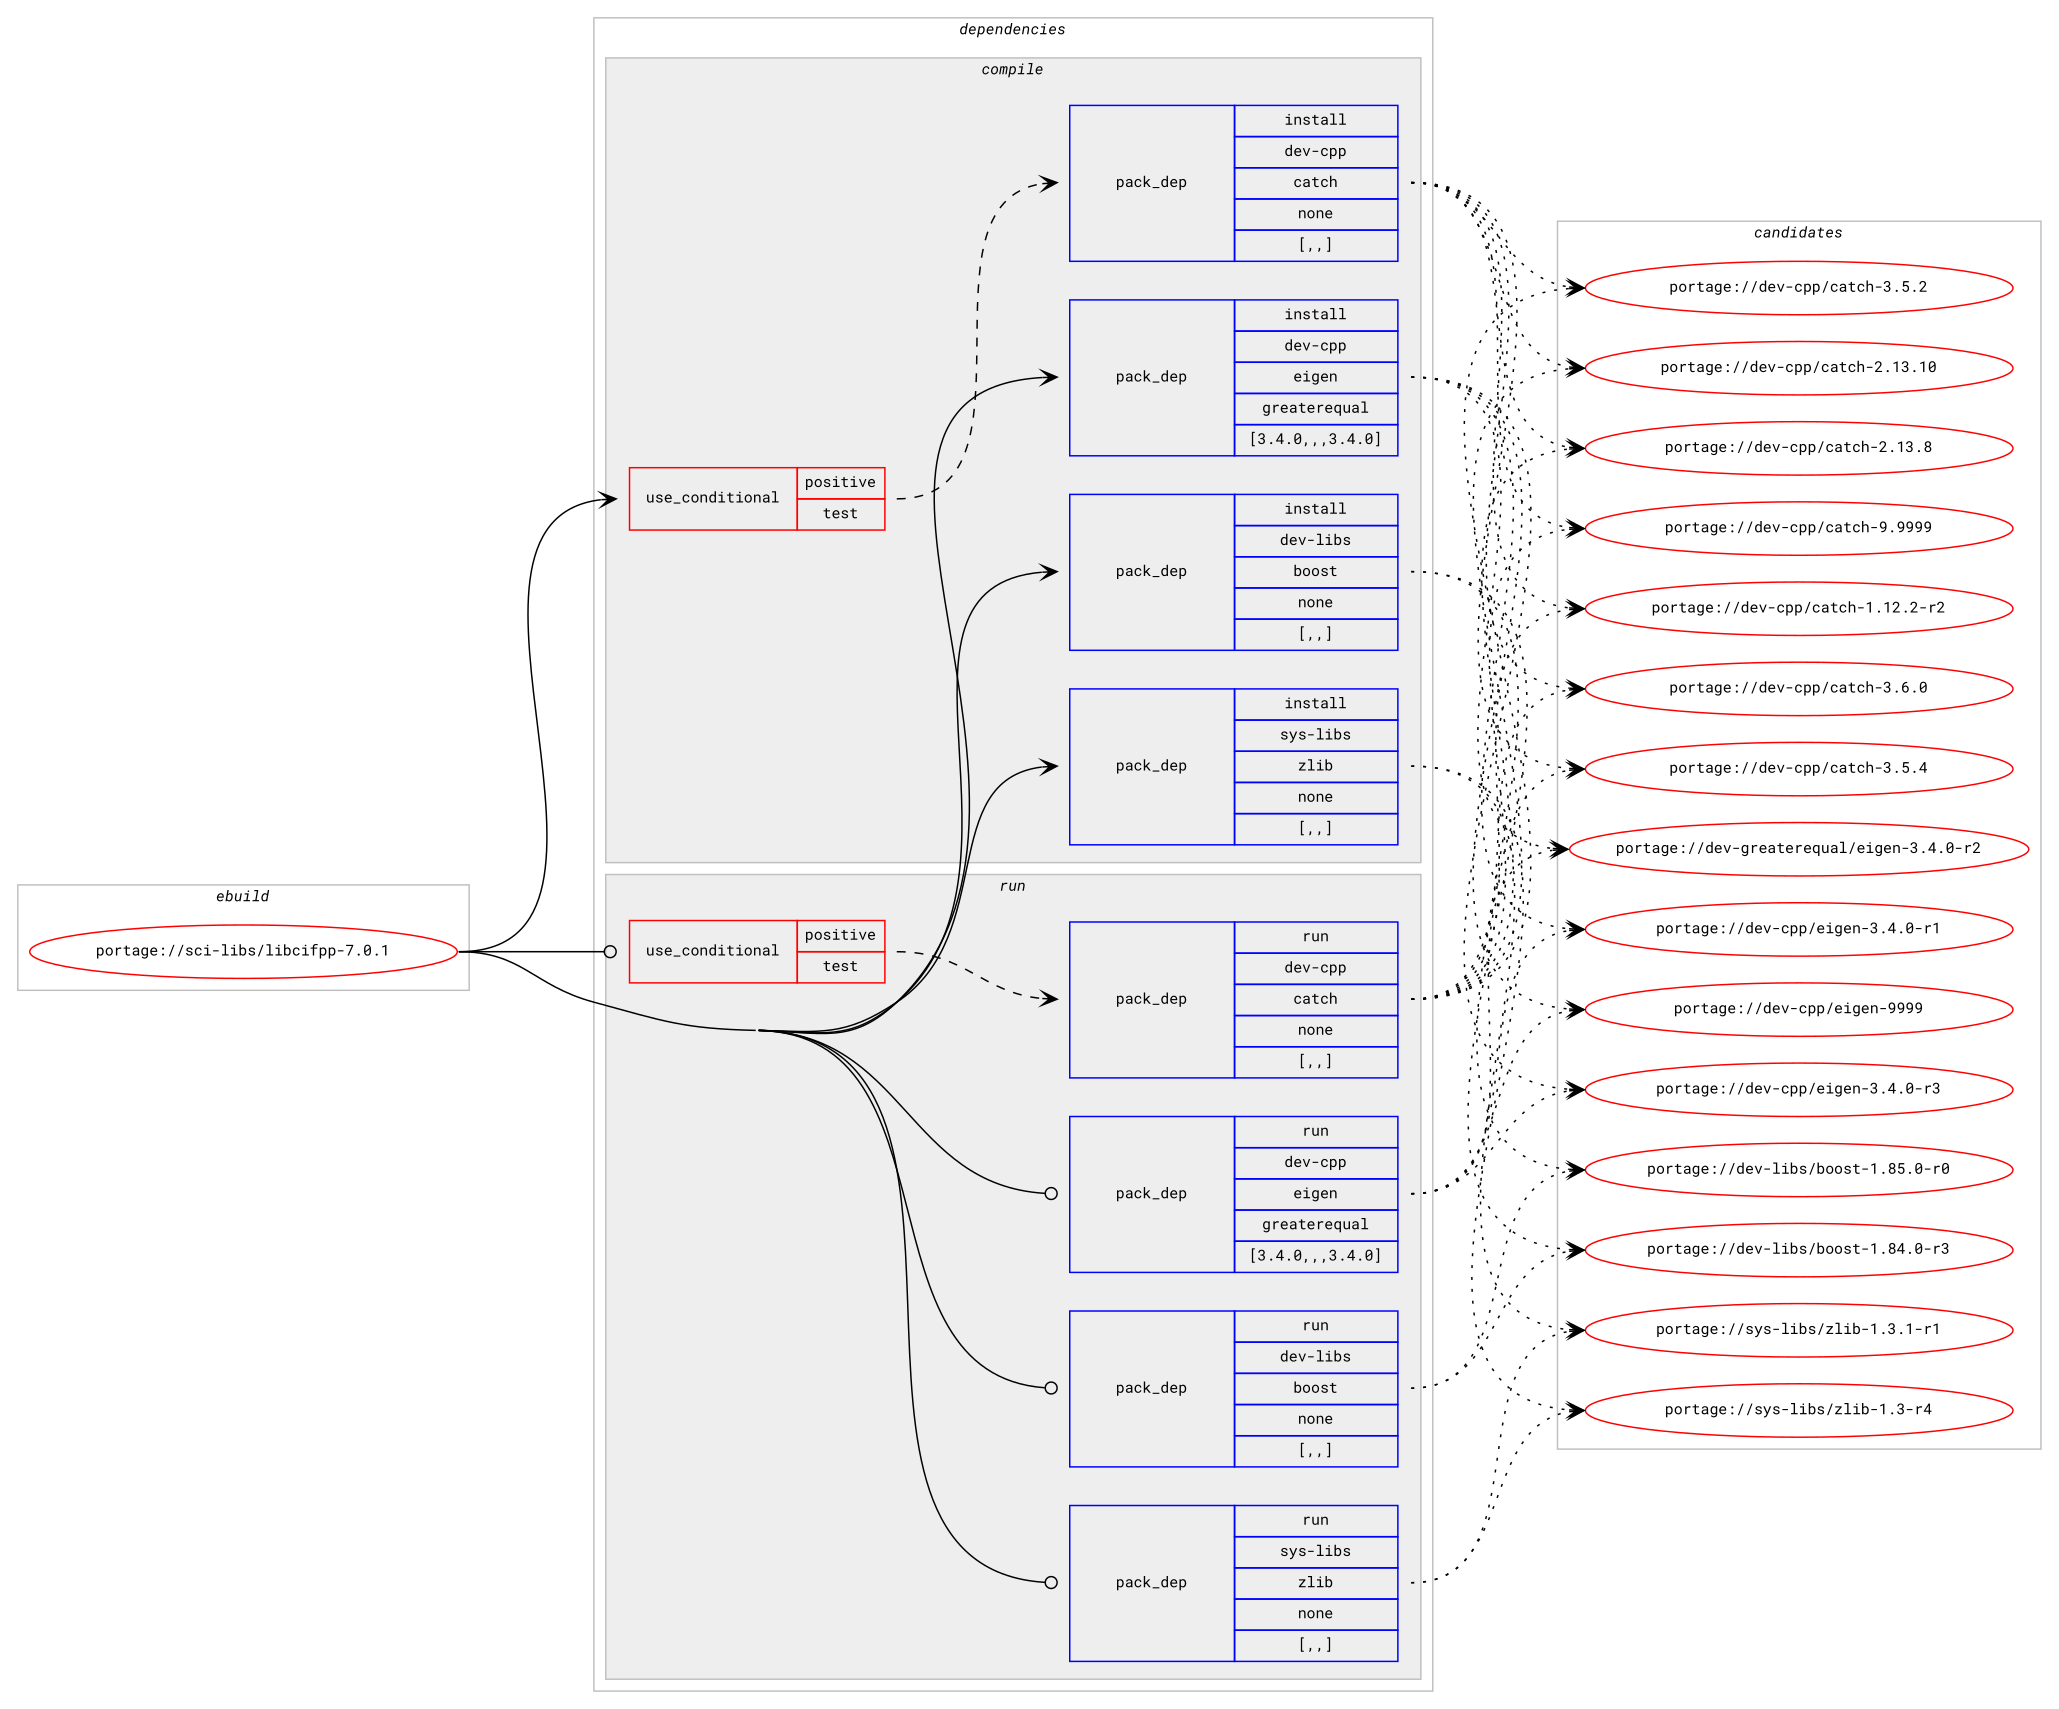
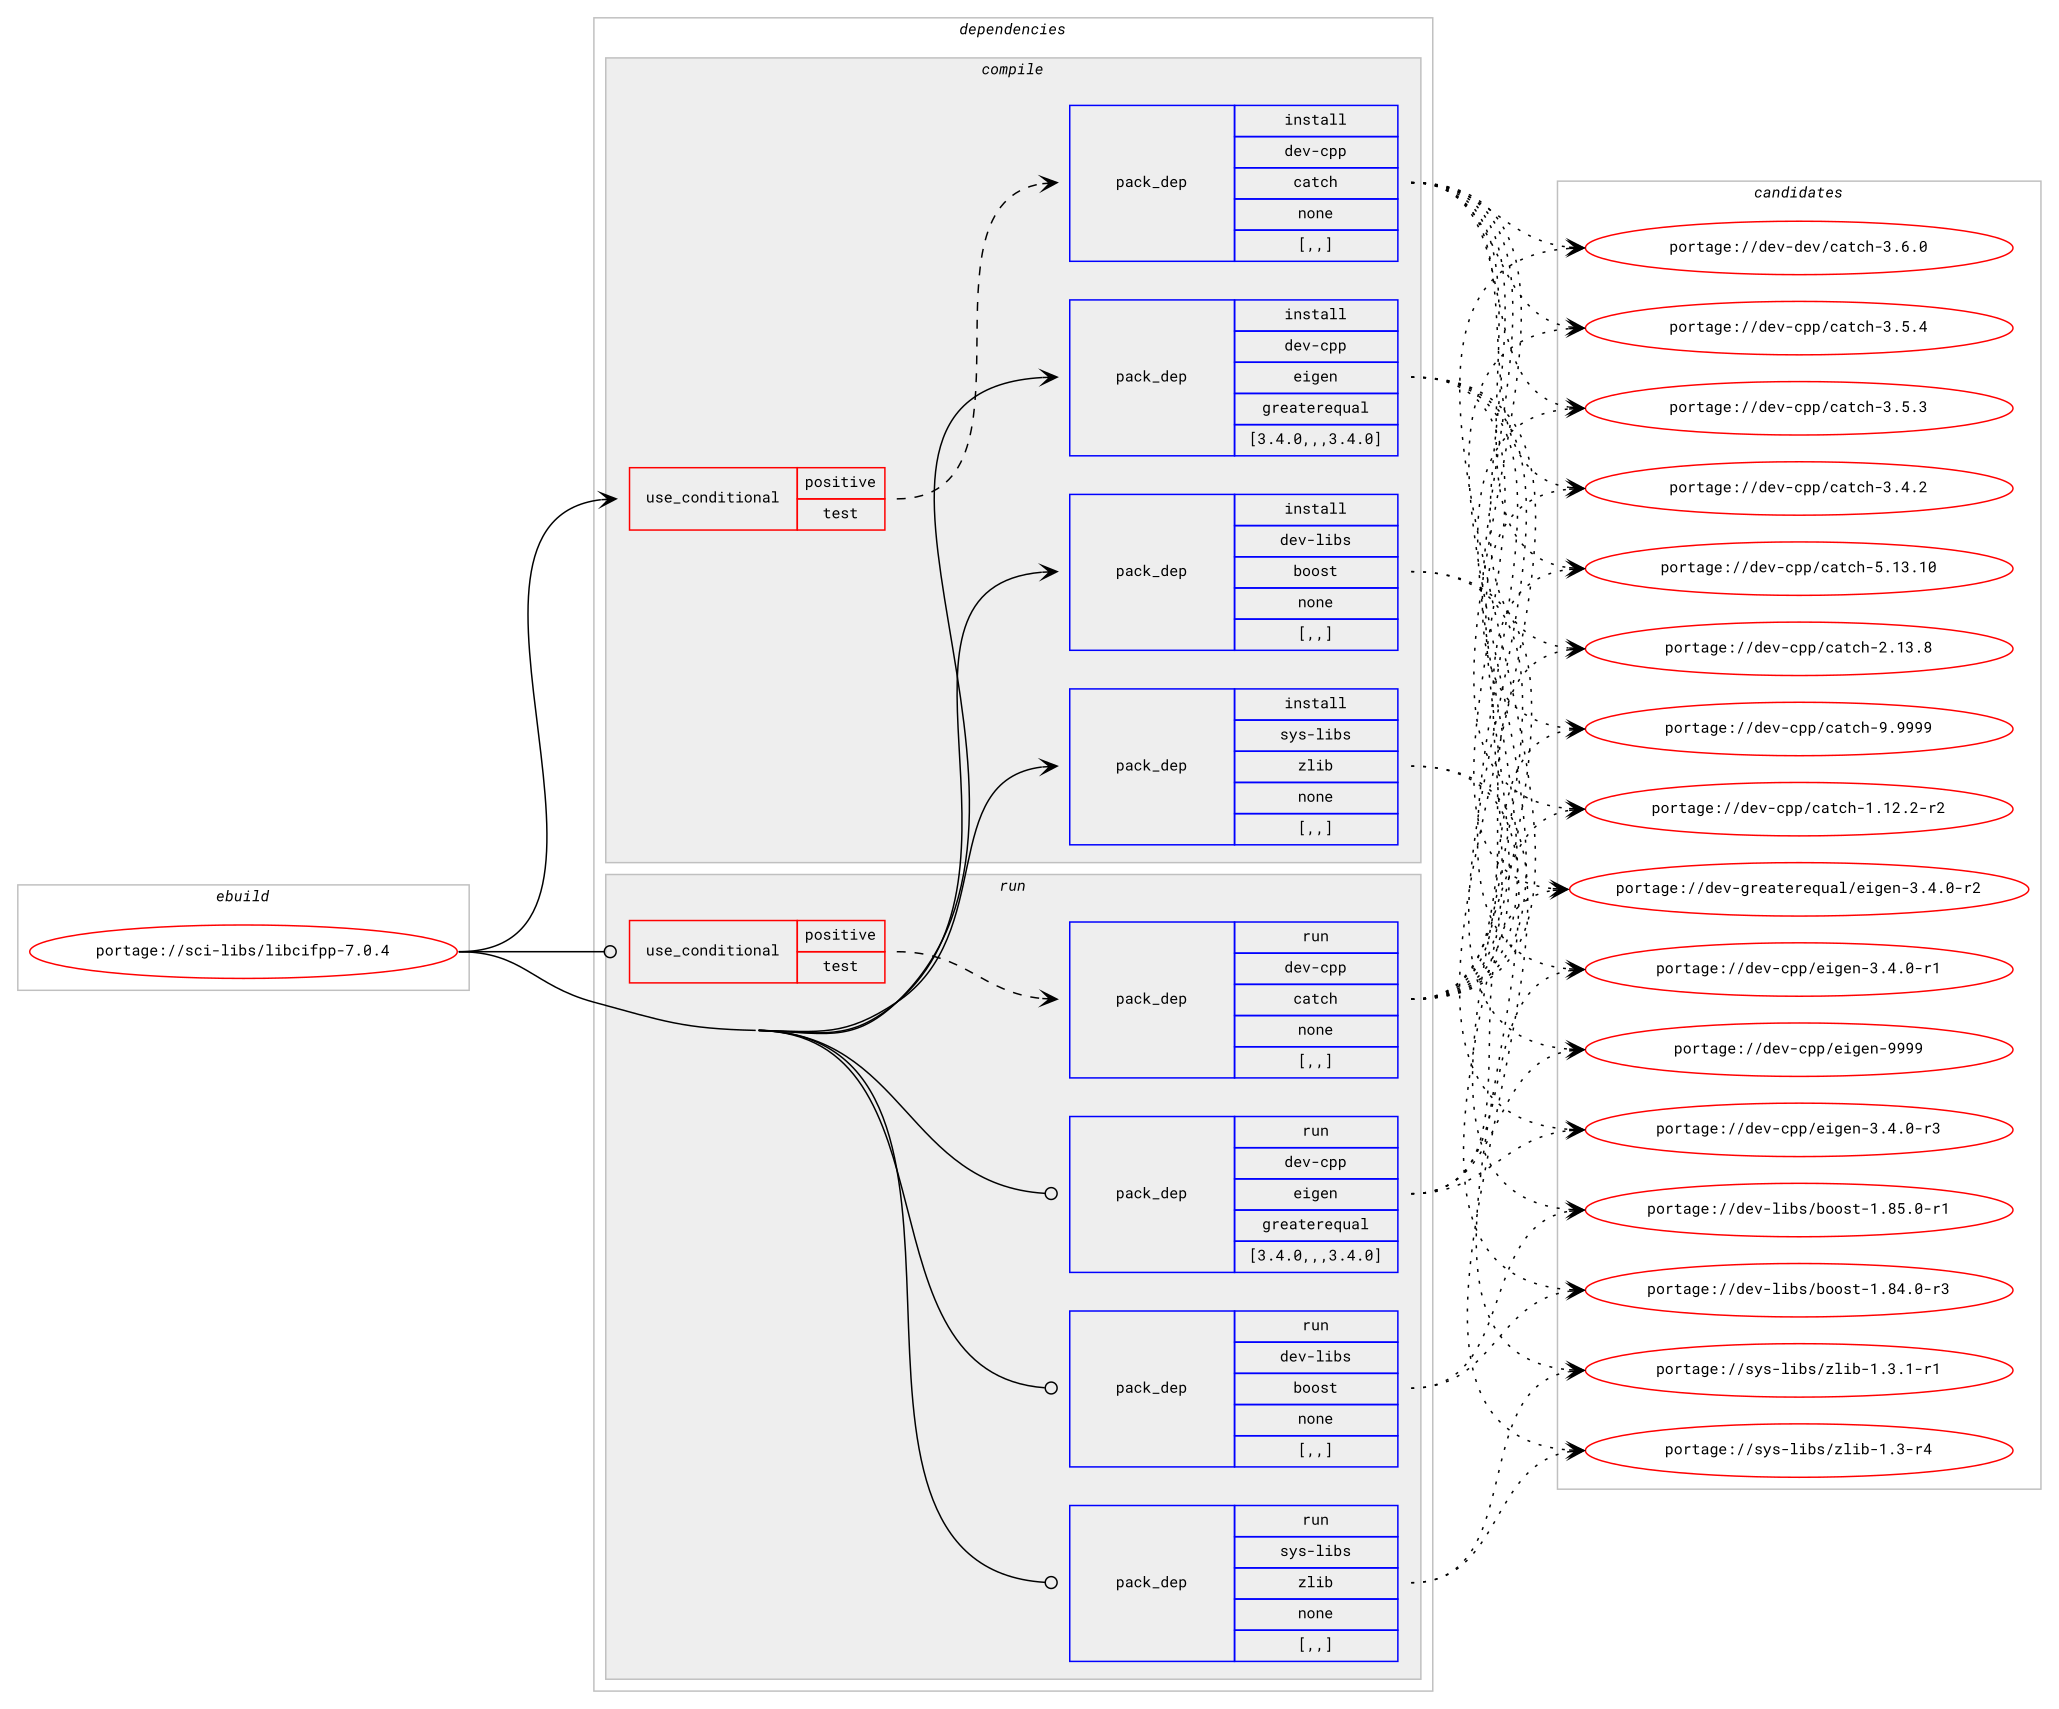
node "portage://dev-cpp/catch-3.5.2": label "portage://dev-cpp/catch-3.5.2" -> "portage://dev-cpp/catch-3.4.2"
node "portage://dev-cpp/catch-2.13.10": label "portage://dev-cpp/catch-2.13.10" -> "portage://dev-cpp/catch-5.13.10"
node "portage://dev-cpp/catch-3.5.3": added
node "portage://dev-cpp/catch-3.6.0": label "portage://dev-cpp/catch-3.6.0" -> "portage://dev-dev/catch-3.6.0"
node "portage://sci-libs/libcifpp-7.0.1": label "portage://sci-libs/libcifpp-7.0.1" -> "portage://sci-libs/libcifpp-7.0.4"
node "portage://dev-libs/boost-1.85.0-r0": label "portage://dev-libs/boost-1.85.0-r0" -> "portage://dev-libs/boost-1.85.0-r1"
